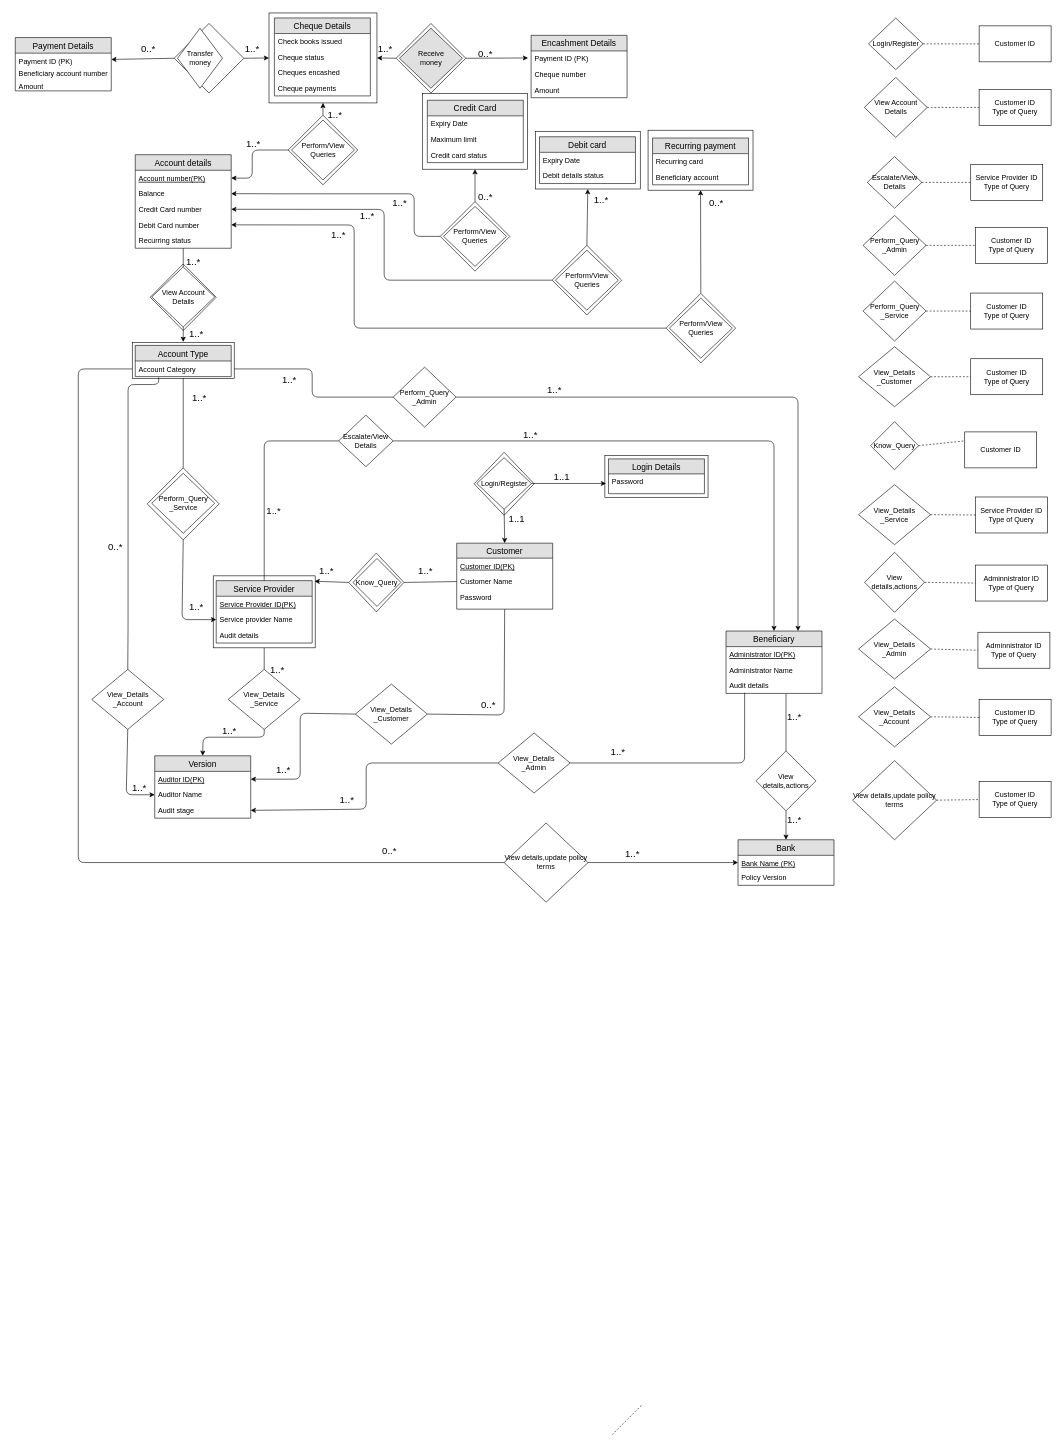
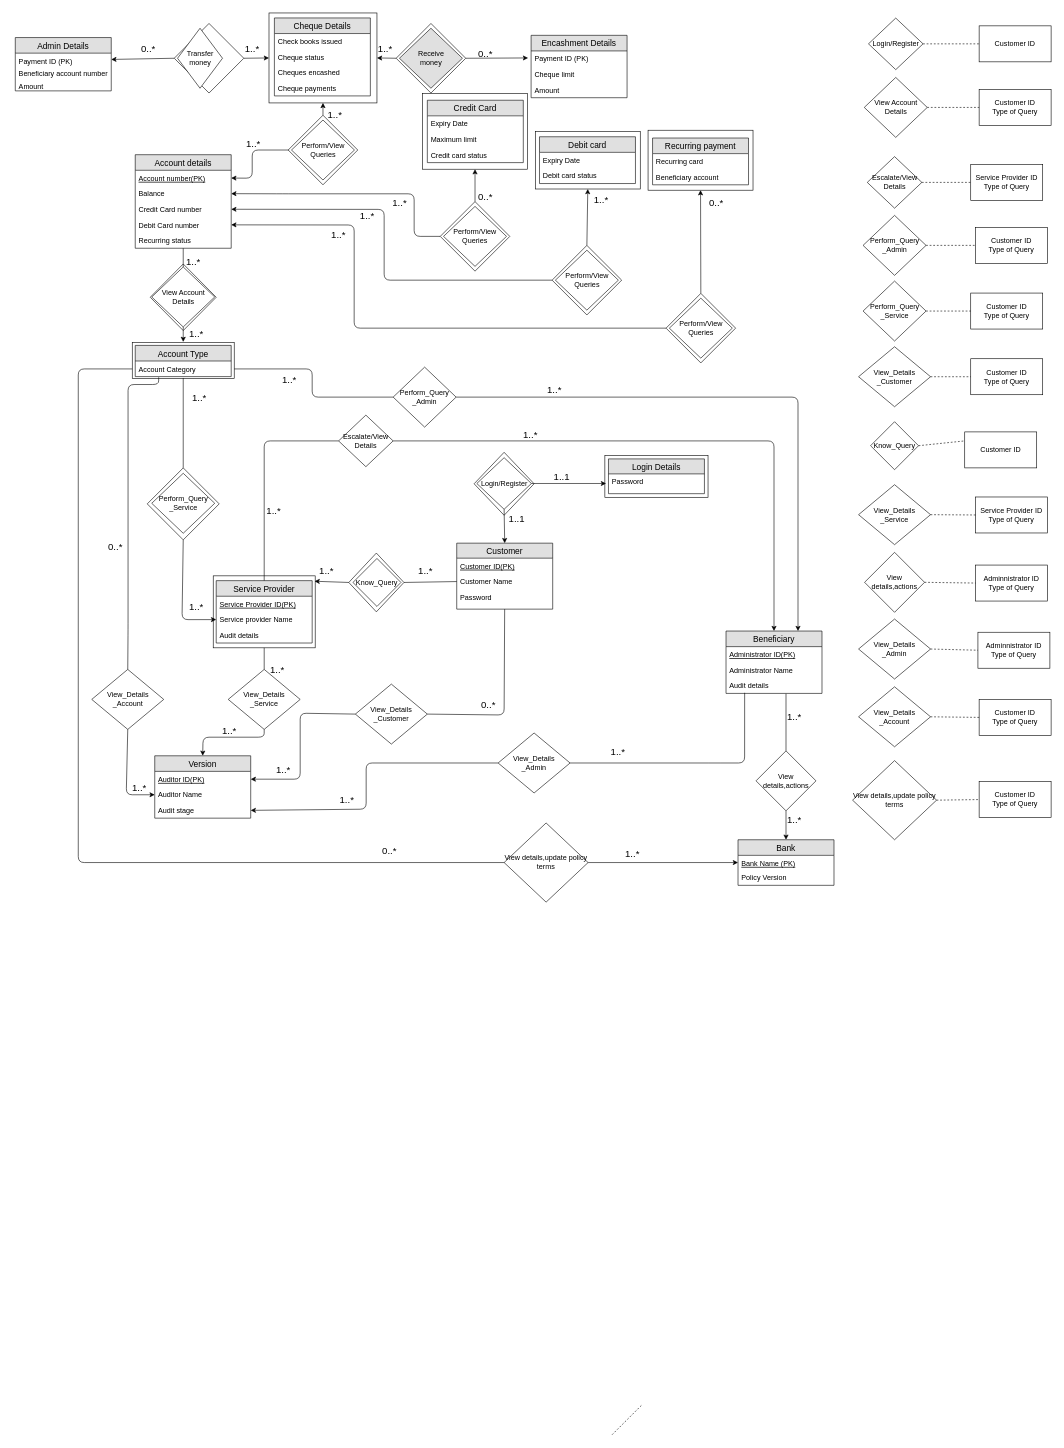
node "Payment Details": label "Payment Details" -> "Admin Details"
node "Cheque number": label "Cheque number" -> "Cheque limit"
node "Debit details status": label "Debit details status" -> "Debit card status"
